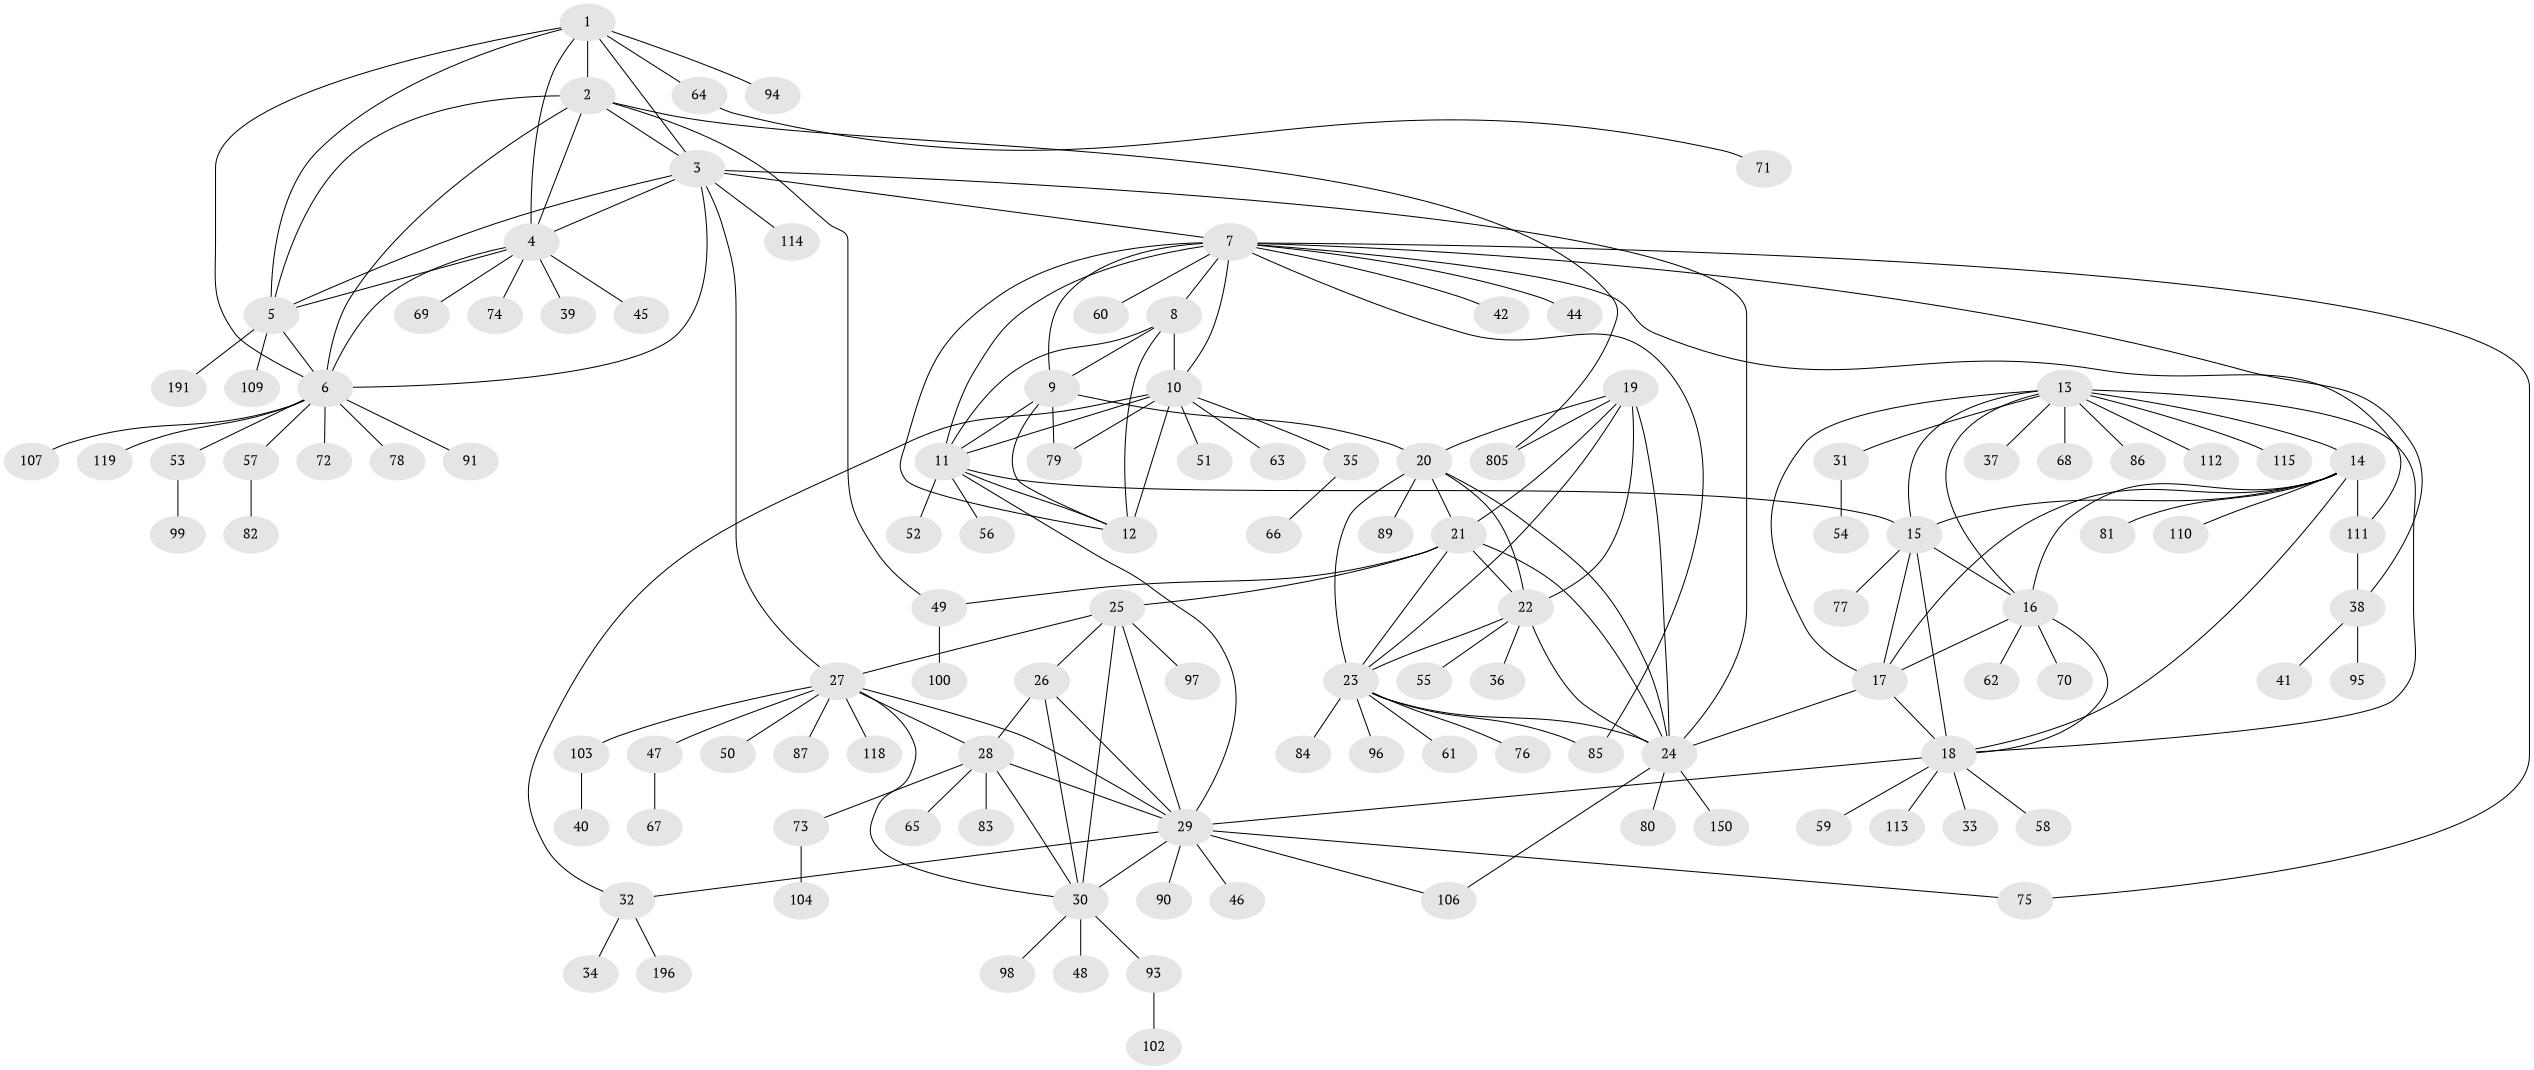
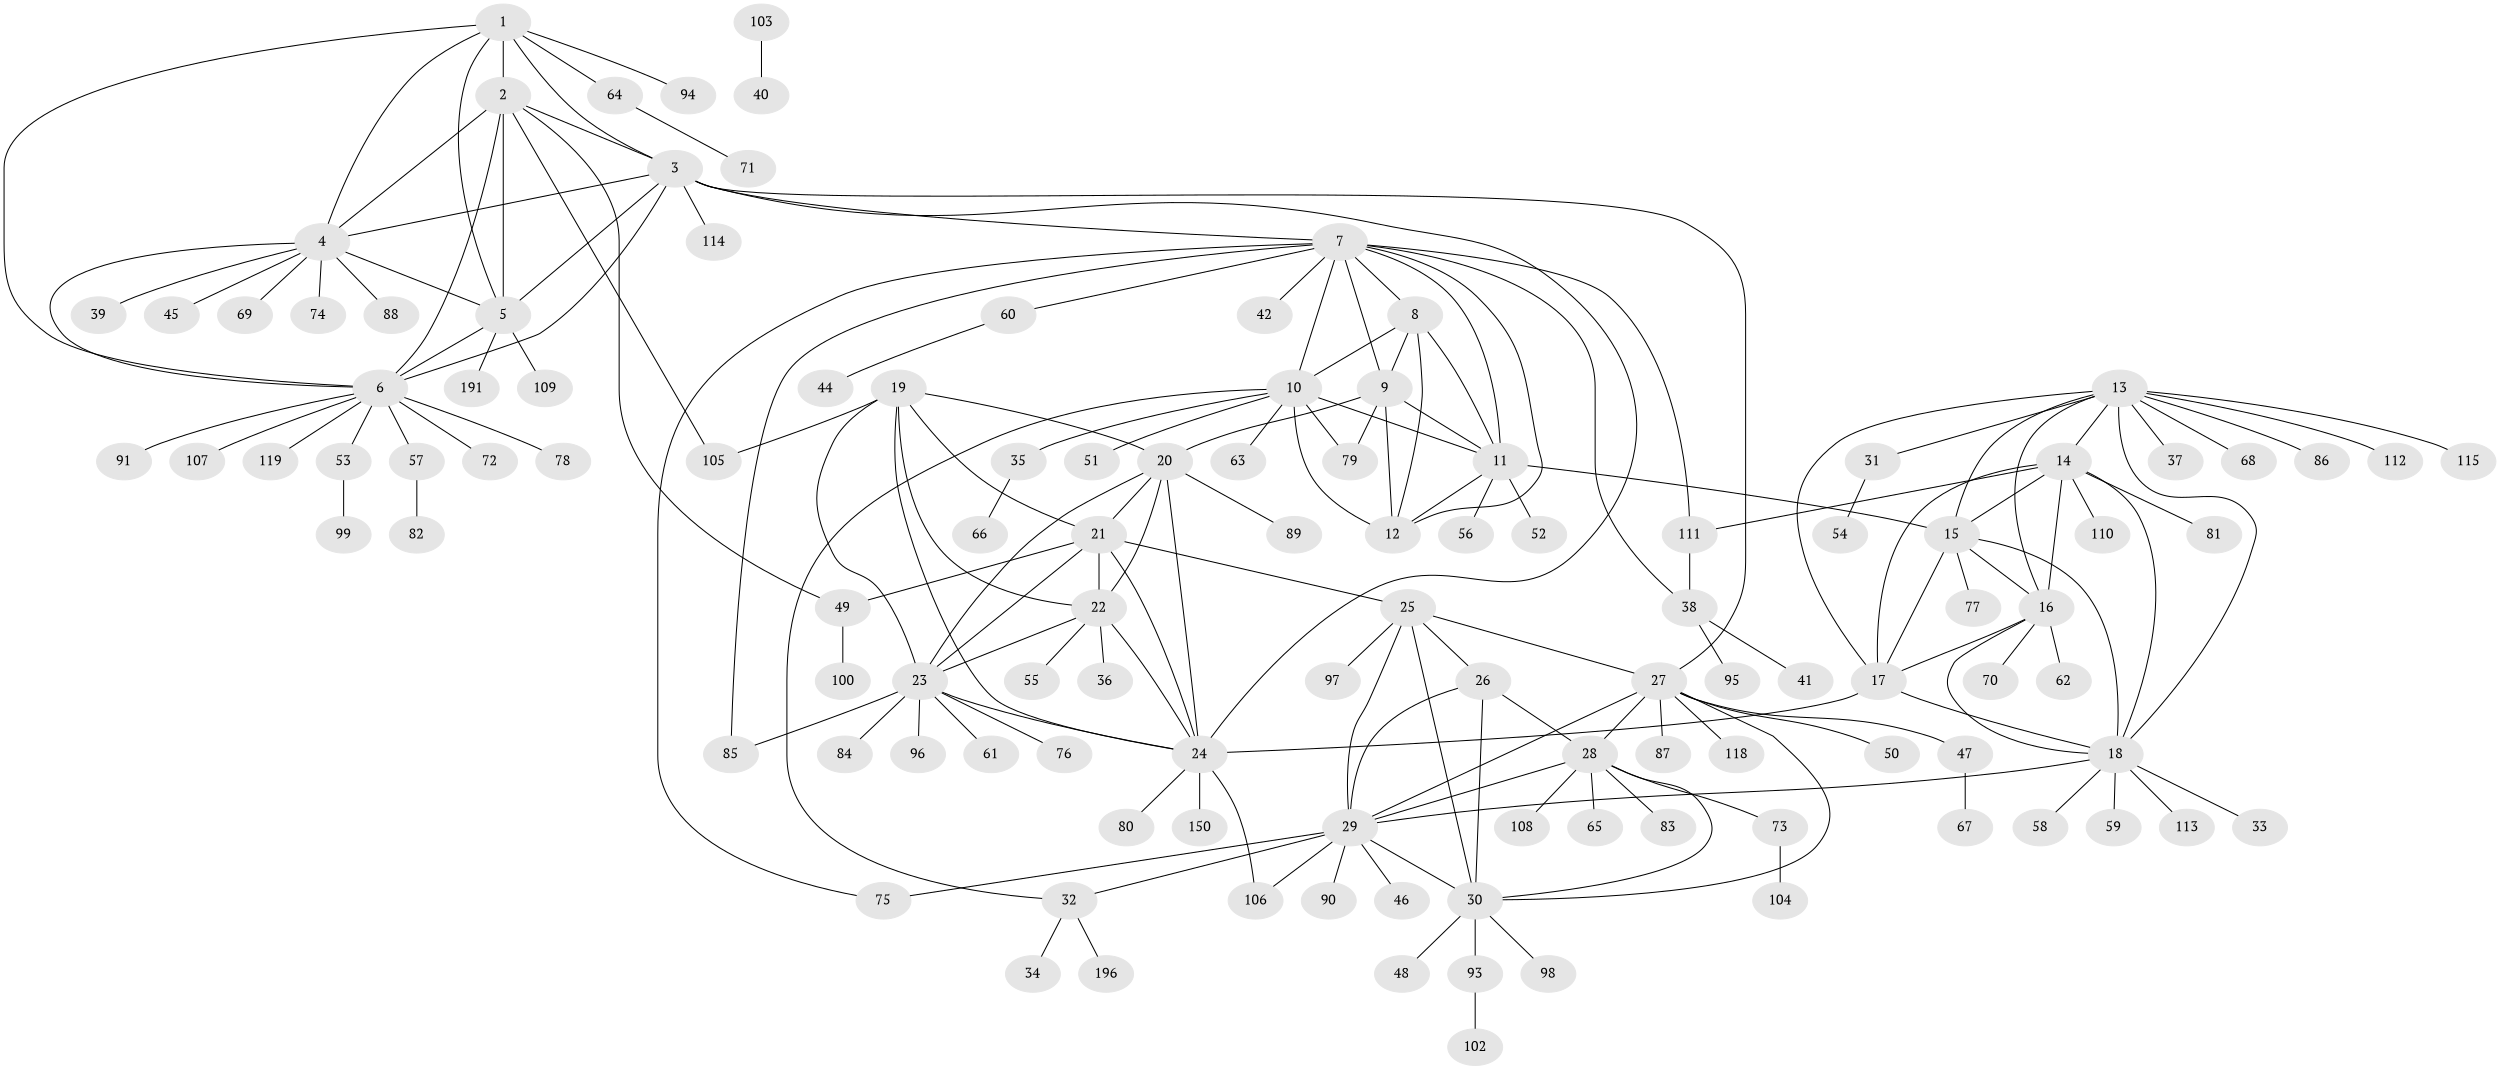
edge "7" -- "44": now "60" -- "44"
node "88": added
node "805": label "805" -> "105"
edge "11" -- "29": removed
edge "27" -- "103": removed
node "108": added
